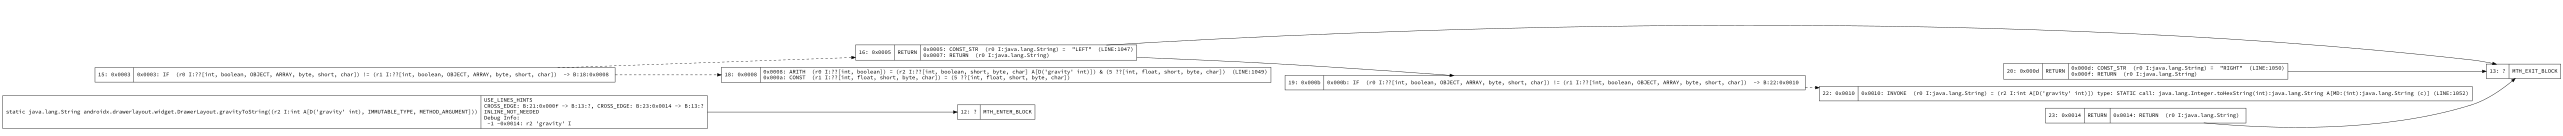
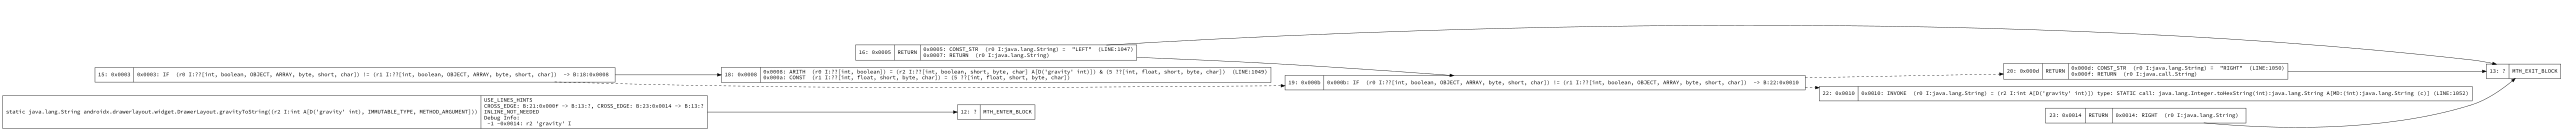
edge "15: 0x0003" -> "16: 0x0005": now "15: 0x0003" -> "19: 0x000b"
node "20: 0x000d": text "0x000f: RETURN  (r0 I:java.lang.String)" -> "0x000f: RETURN  (r0 I:java.call.String)"
edge "15: 0x0003" -> "18: 0x0008": style dashed -> solid
edge "19: 0x000b" -> "20: 0x000d": added
node "23: 0x0014": text "0x0014: RETURN  (r0 I:java.lang.String)" -> "0x0014: RIGHT  (r0 I:java.lang.String)"
